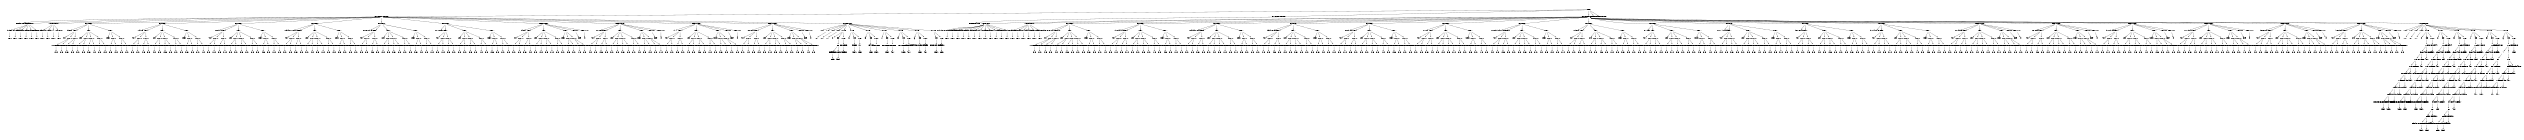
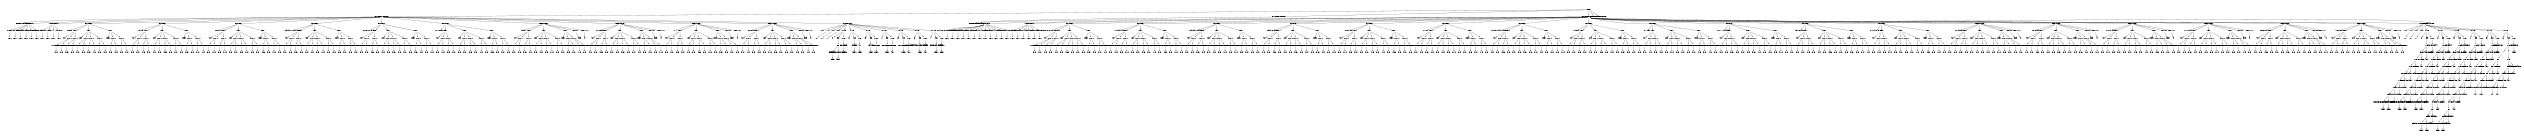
node "assertion": added
node "challenge": added
node "7": added
